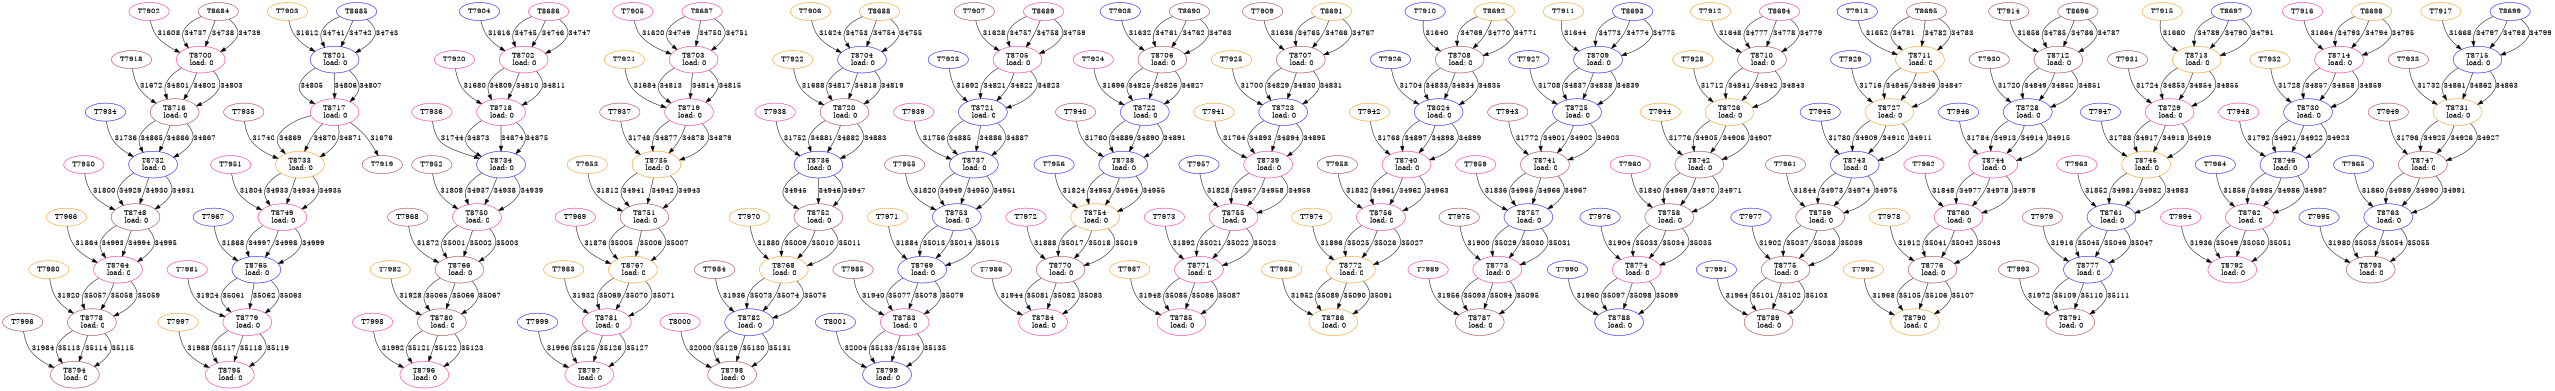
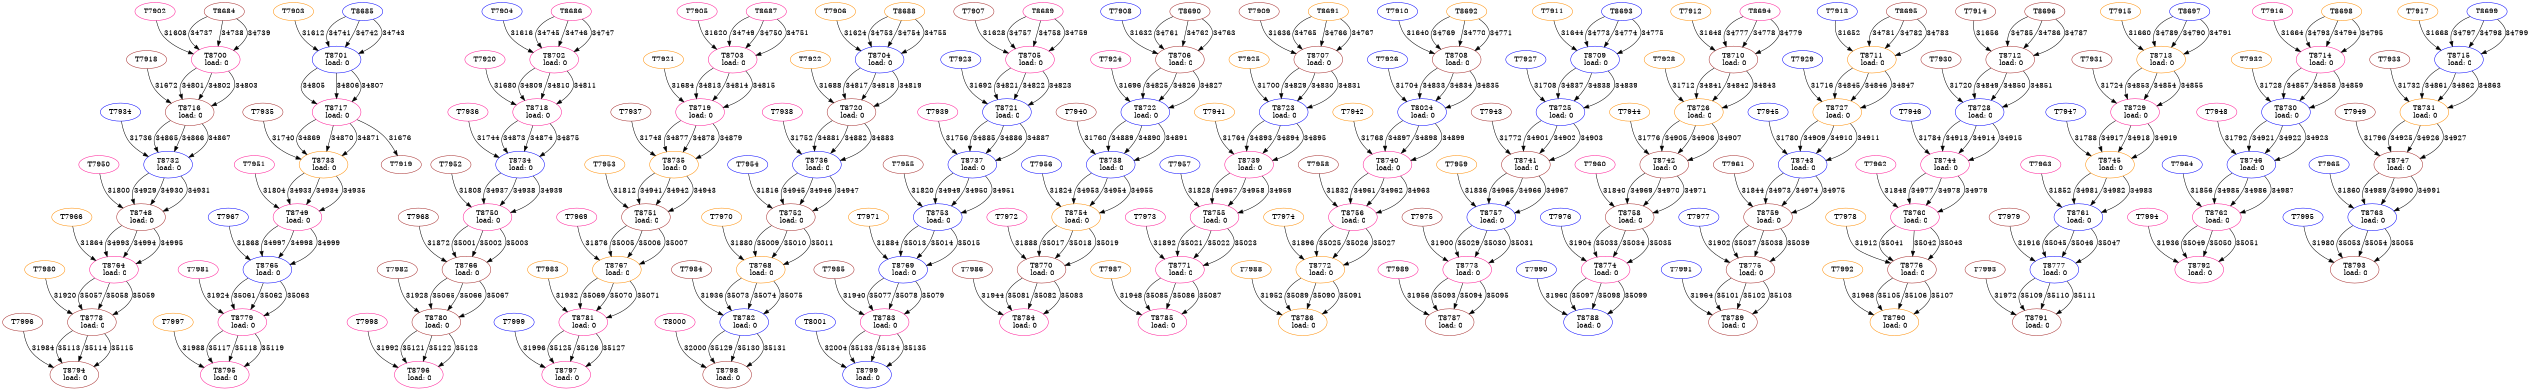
node "T7954": added
node "T7959": color deeppink -> darkorange
node "T7982": color darkorange -> brown
